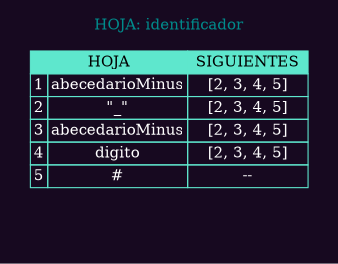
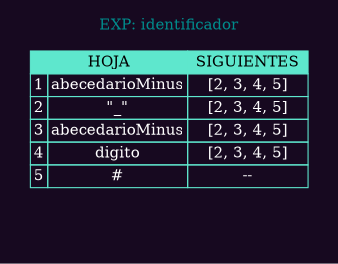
cluster "HOJA: identificador": label "HOJA: identificador" -> "EXP: identificador"
